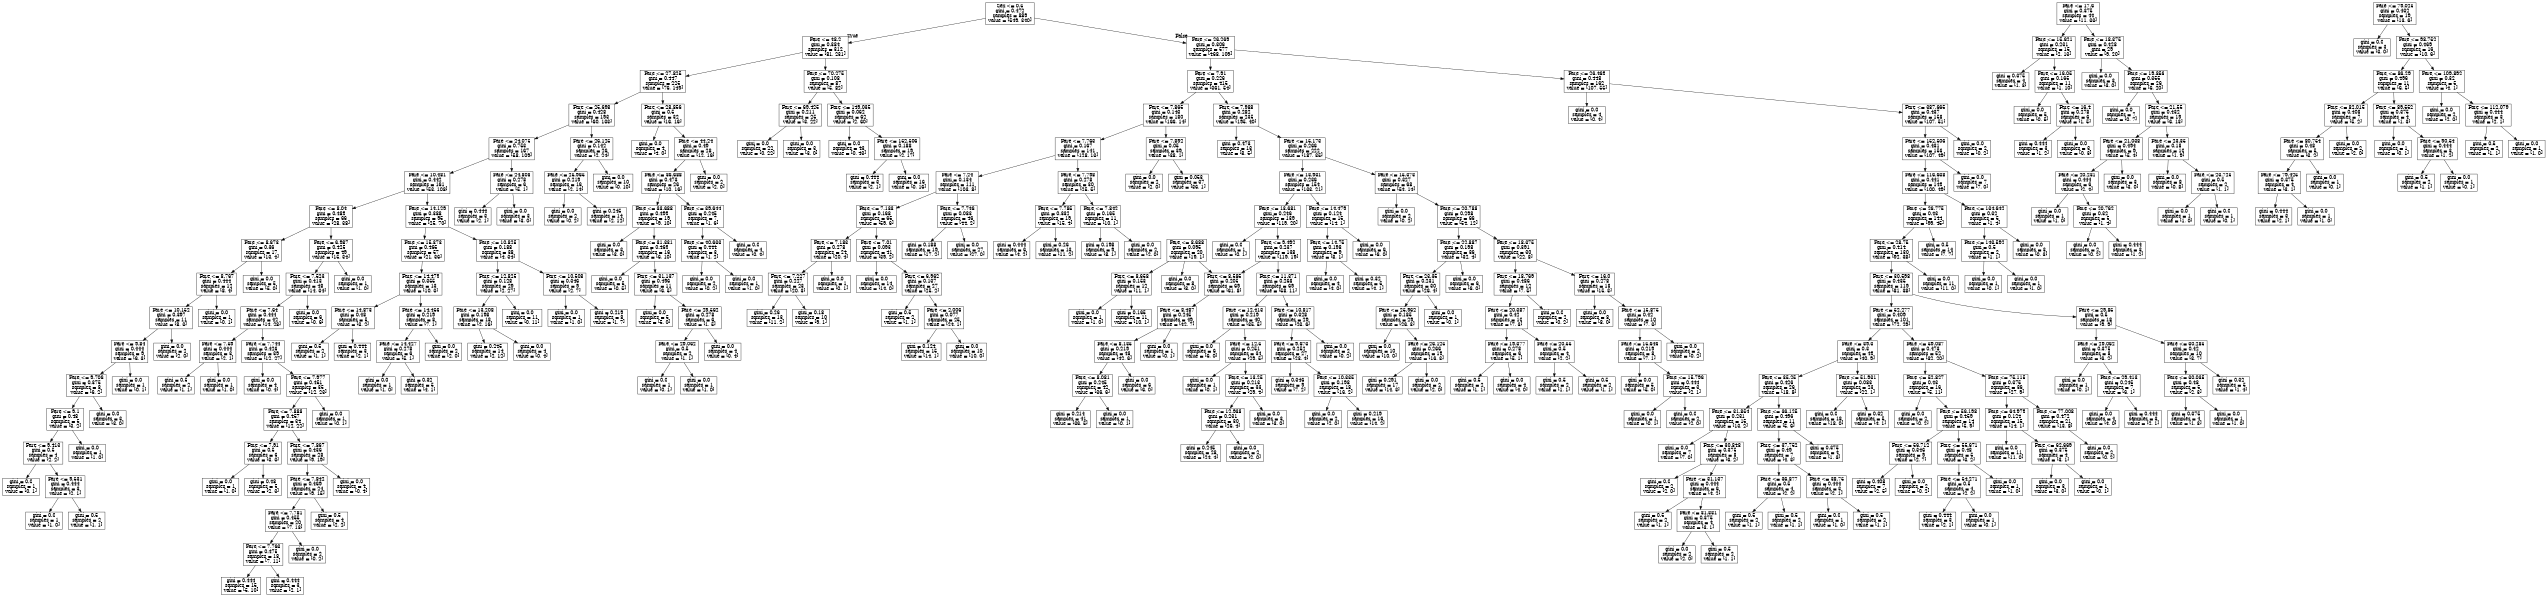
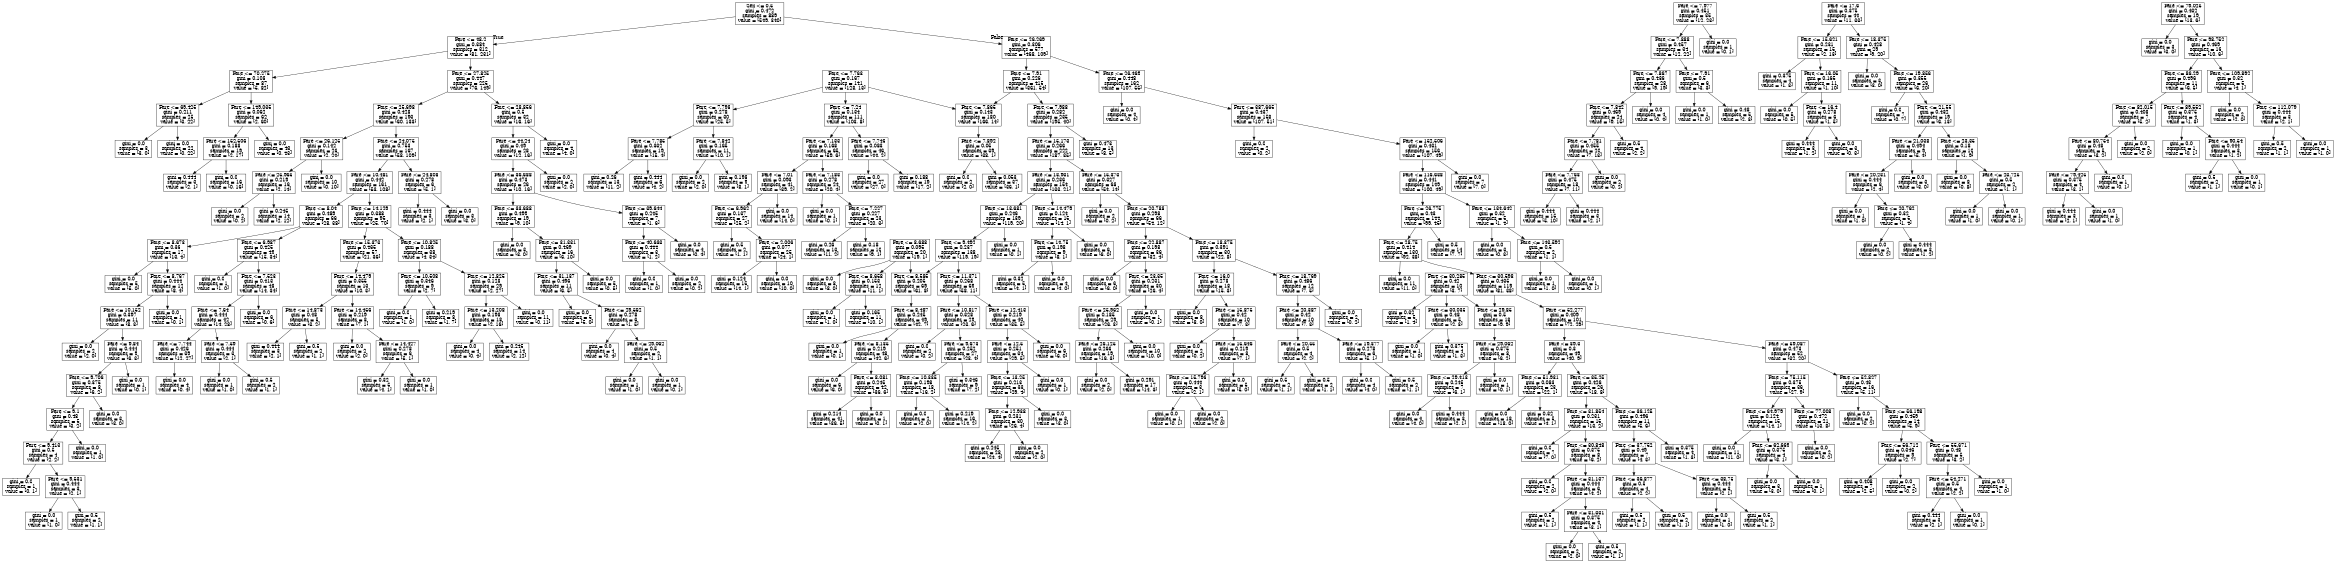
edge "Fare <= 7.865 gini = 0.143 samples = 180 value = [166, 14]" -> "Fare <= 7.763 gini = 0.167 samples = 141 value = [128, 13]": reversed
edge "Fare <= 29.85 gini = 0.5 samples = 18 value = [9, 9]" -> "Fare <= 30.285 gini = 0.42 samples = 10 value = [3, 7]": reversed
edge "Fare <= 7.744 gini = 0.426 samples = 39 value = [12, 27]" -> "Fare <= 7.977 gini = 0.451 samples = 35 value = [12, 23]": removed
